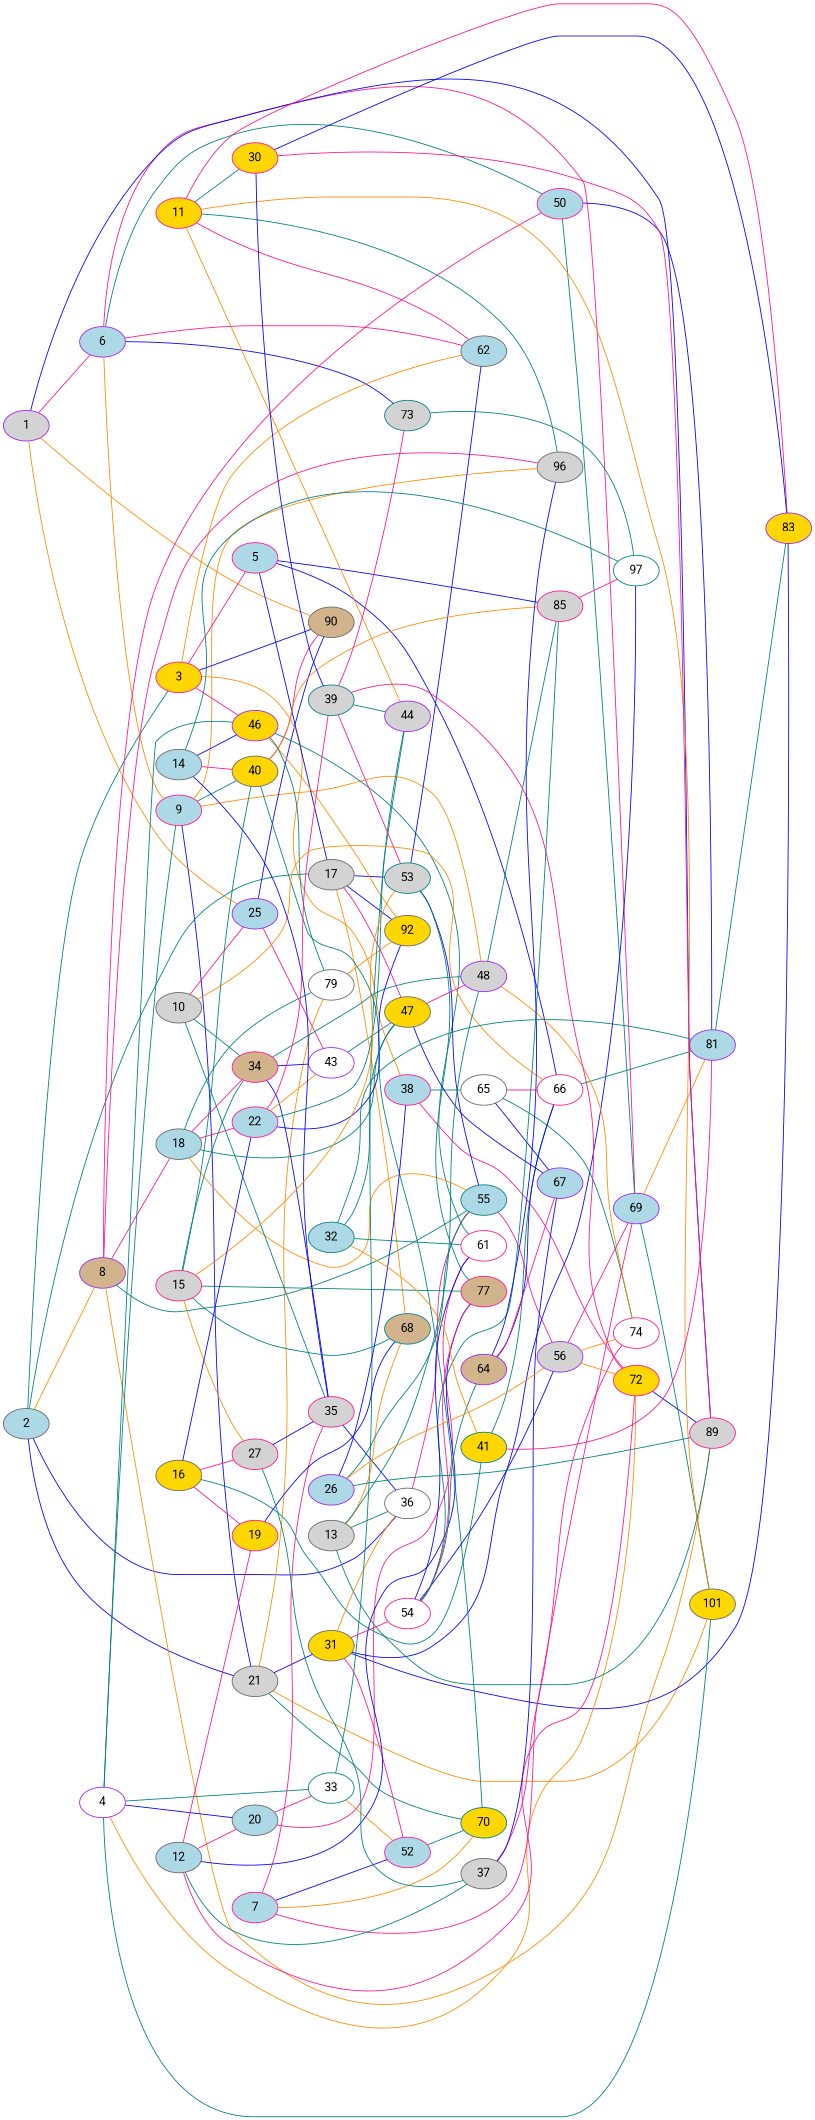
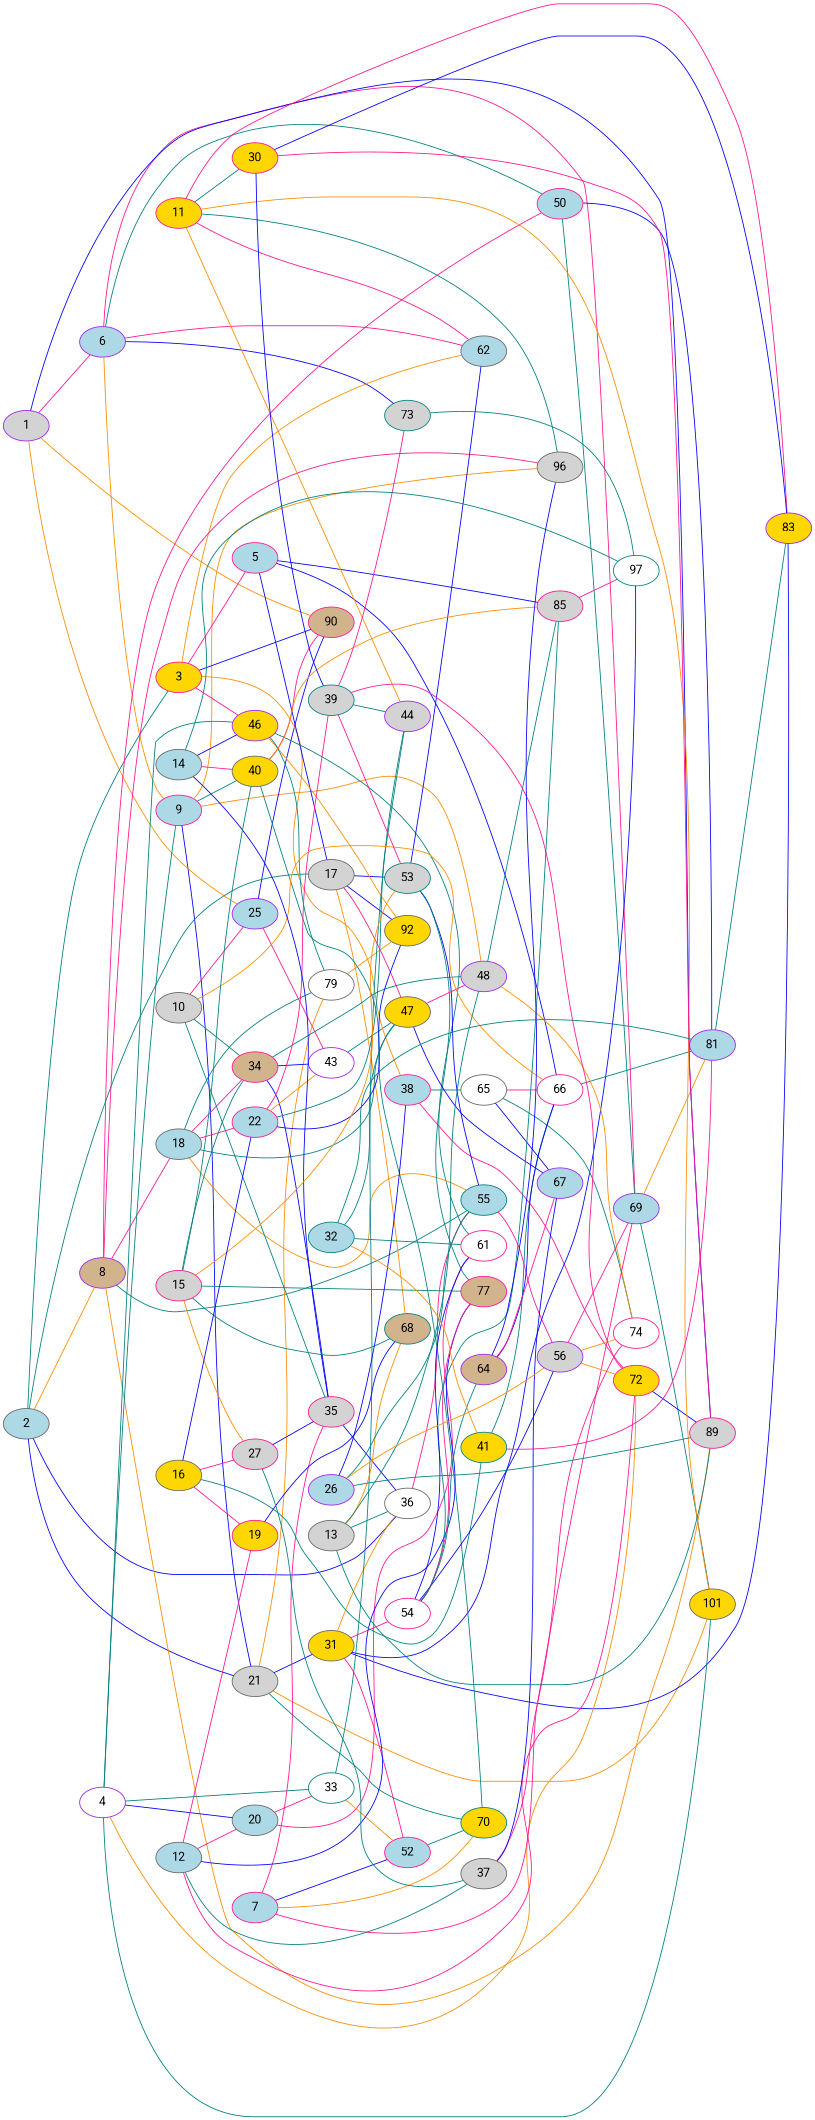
node "90": color gray40 -> deeppink
